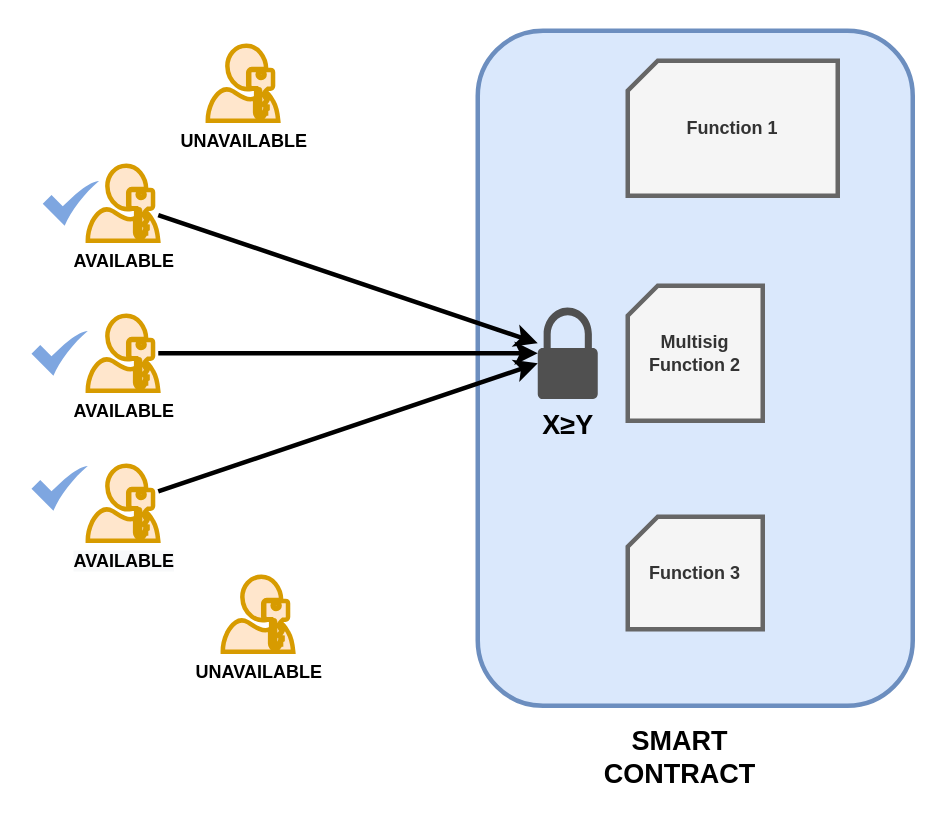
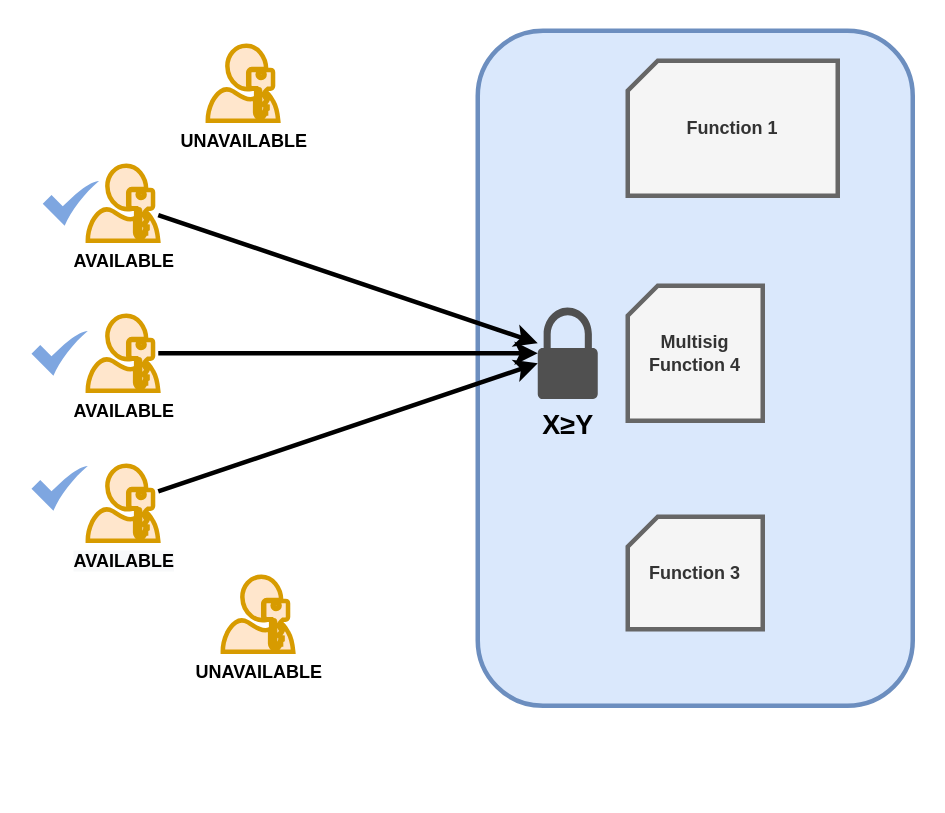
node "Multisig Function 2": label "Multisig Function 2" -> "Multisig Function 4"
node "SMART CONTRACT": removed
